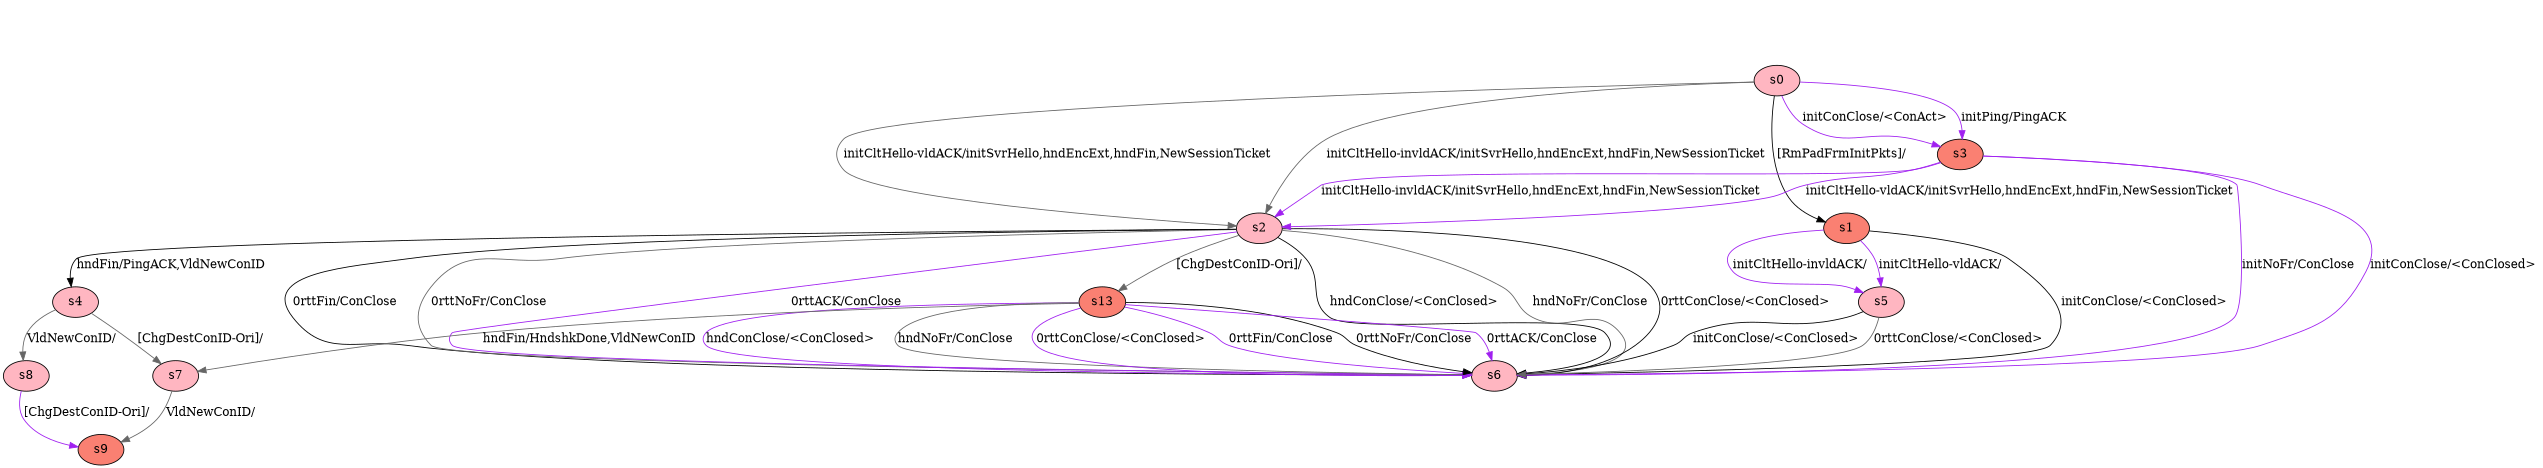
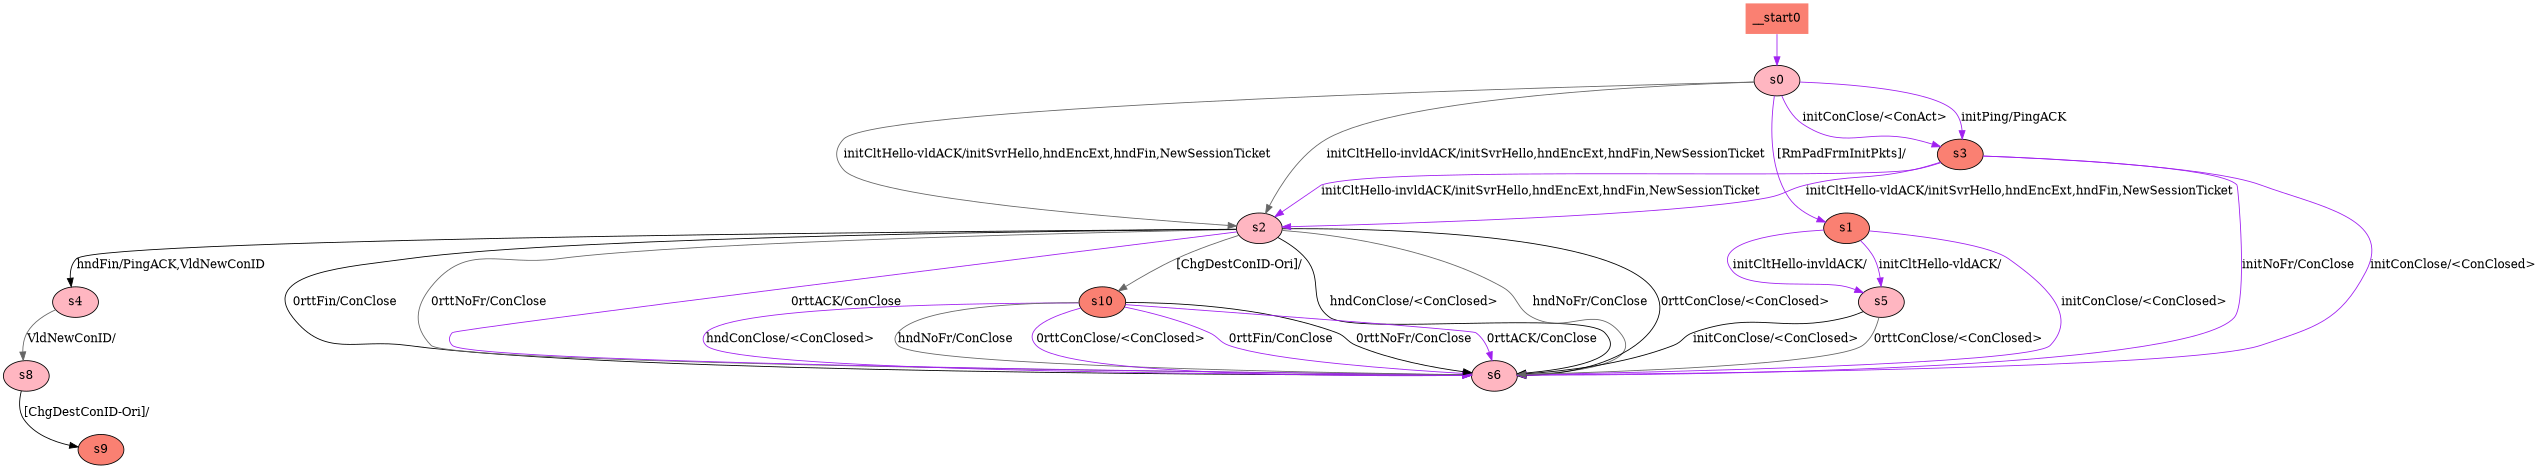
node "__start0": added
edge "s0" -> "s1": color black -> purple
node "s13": label "s13" -> "s10"
edge "s1" -> "s6": color black -> purple
node "s7": removed
edge "s8" -> "s9": color purple -> black
